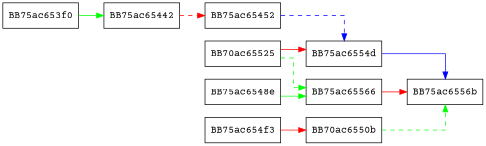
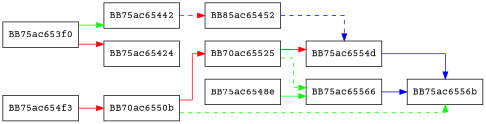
node "BB75ac65452": label "BB75ac65452" -> "BB85ac65452"
node "BB75ac65424": added
edge "BB70ac6550b" -> "BB70ac65525": added
edge "BB75ac65566" -> "BB75ac6556b": color red -> blue
